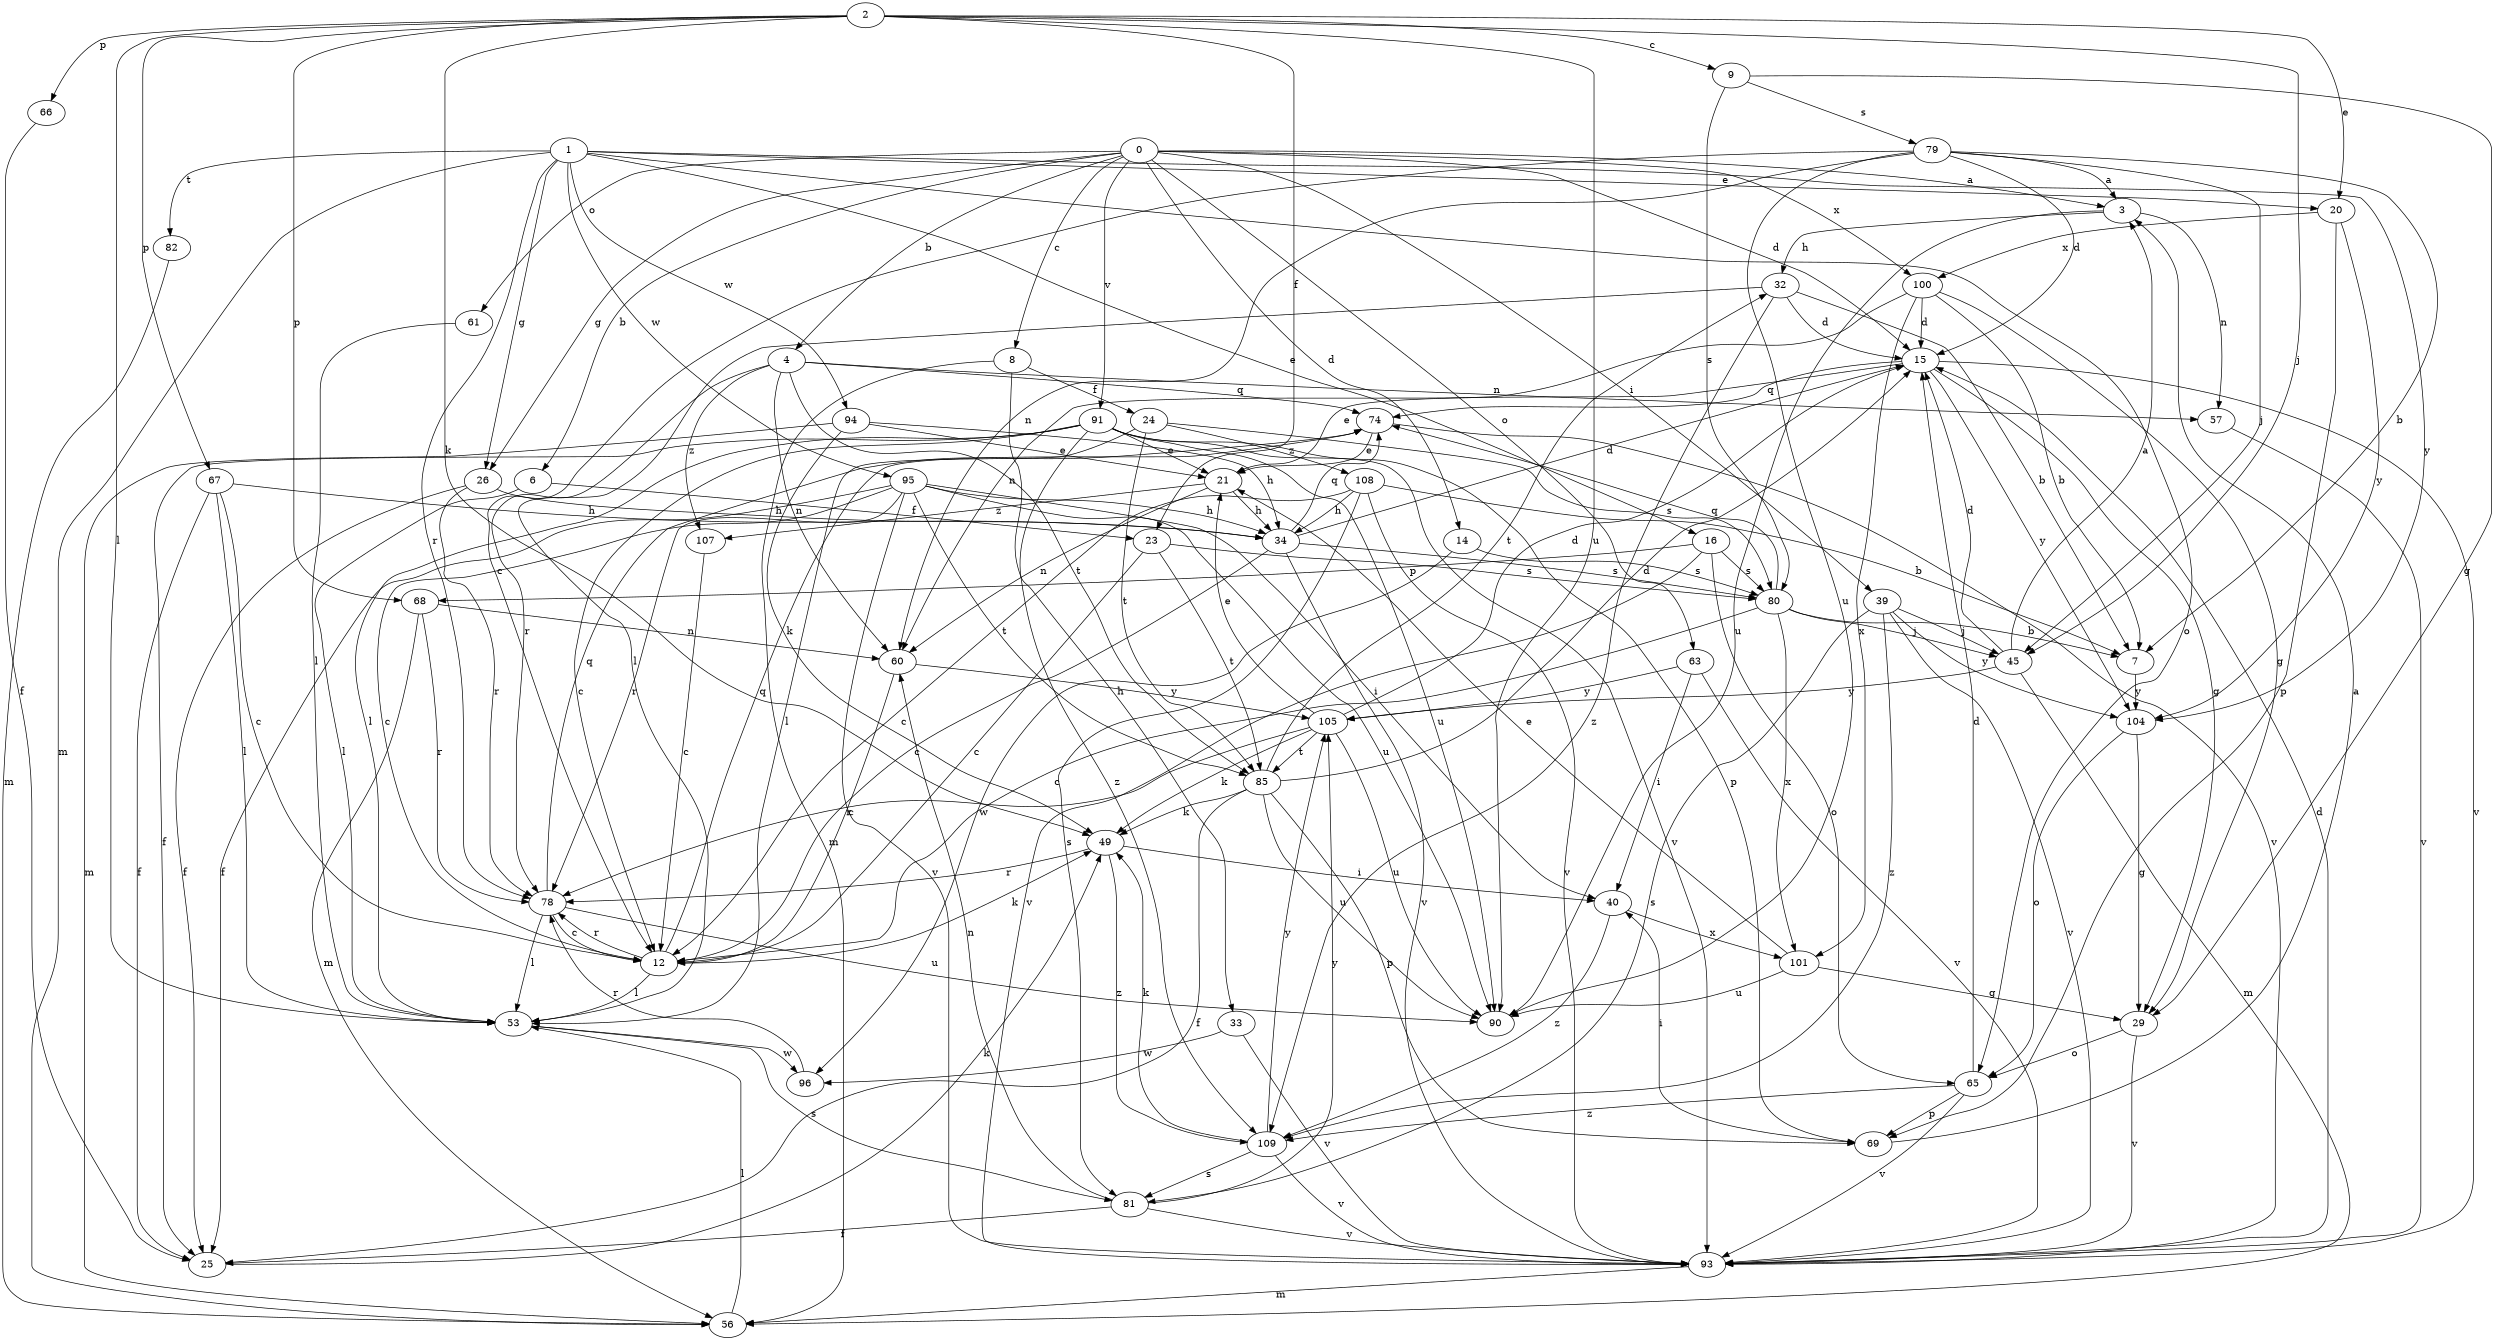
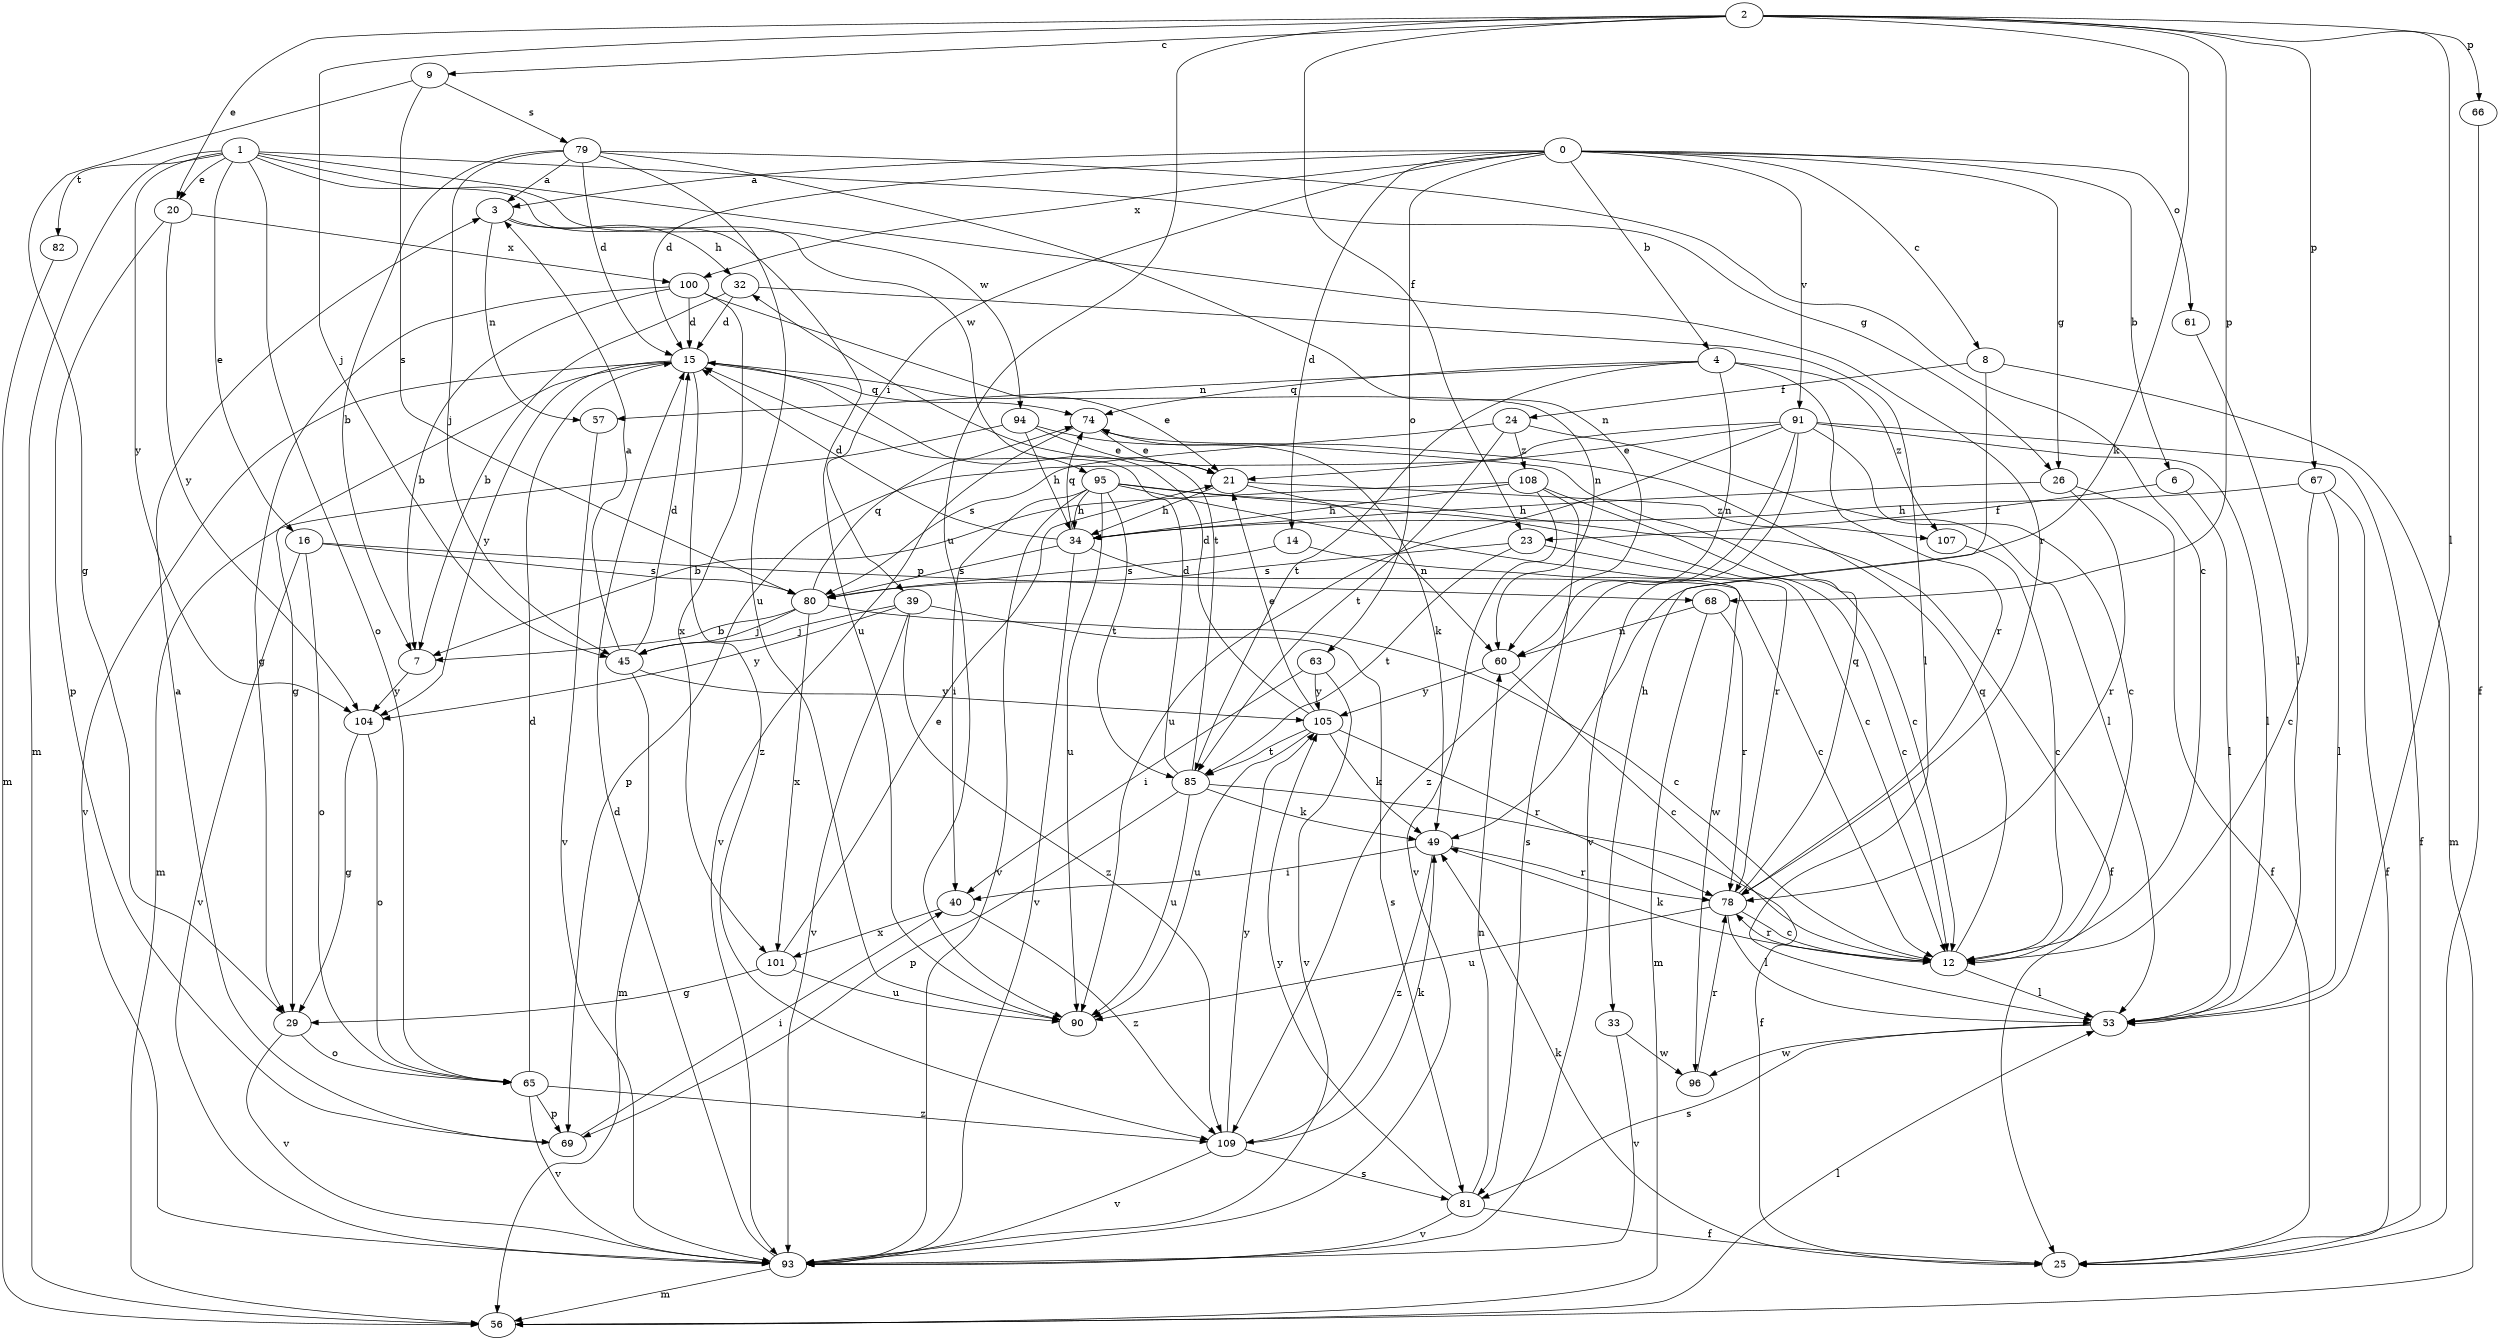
edge "32" -> "109": now "15" -> "109"
